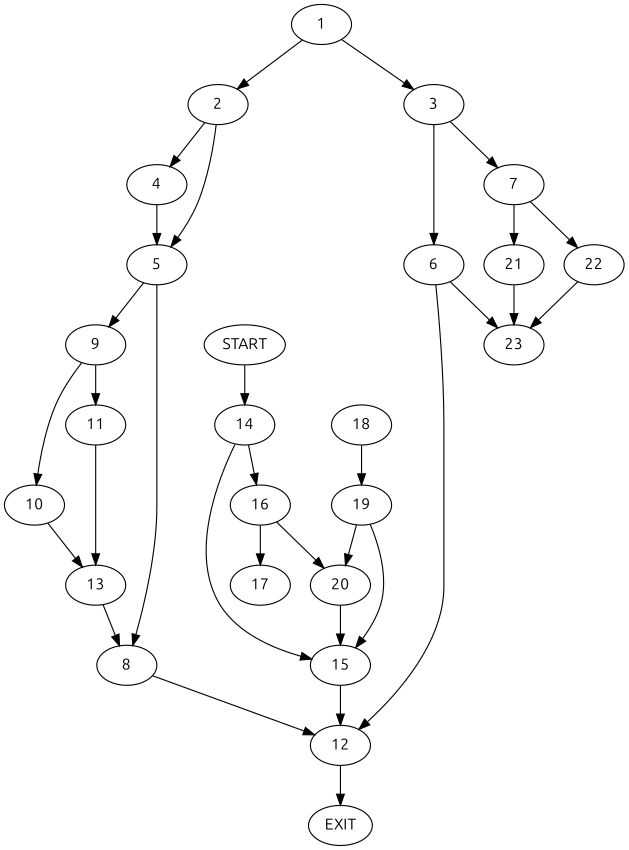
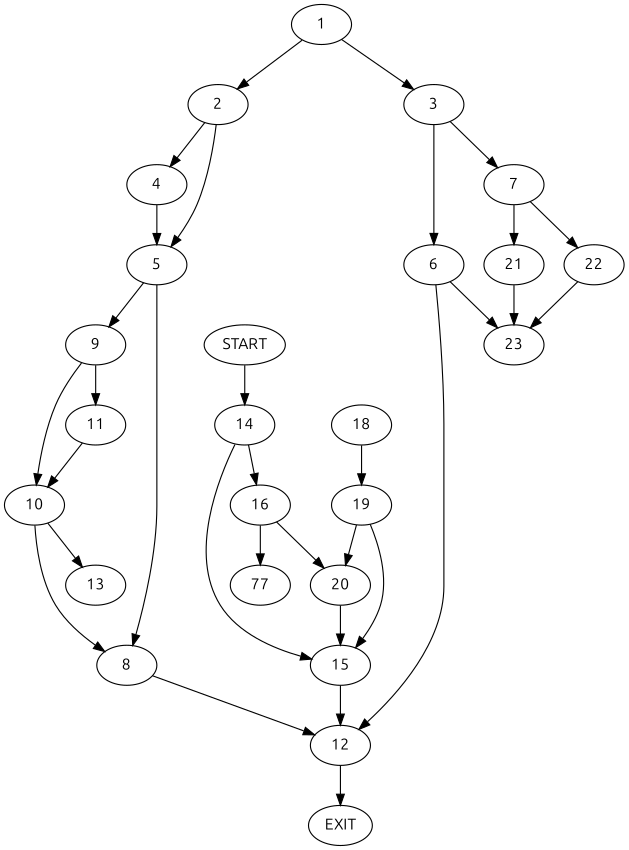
edge "11" -> "13": now "11" -> "10"
node "17": label "17" -> "77"
edge "13" -> "8": now "10" -> "8"
